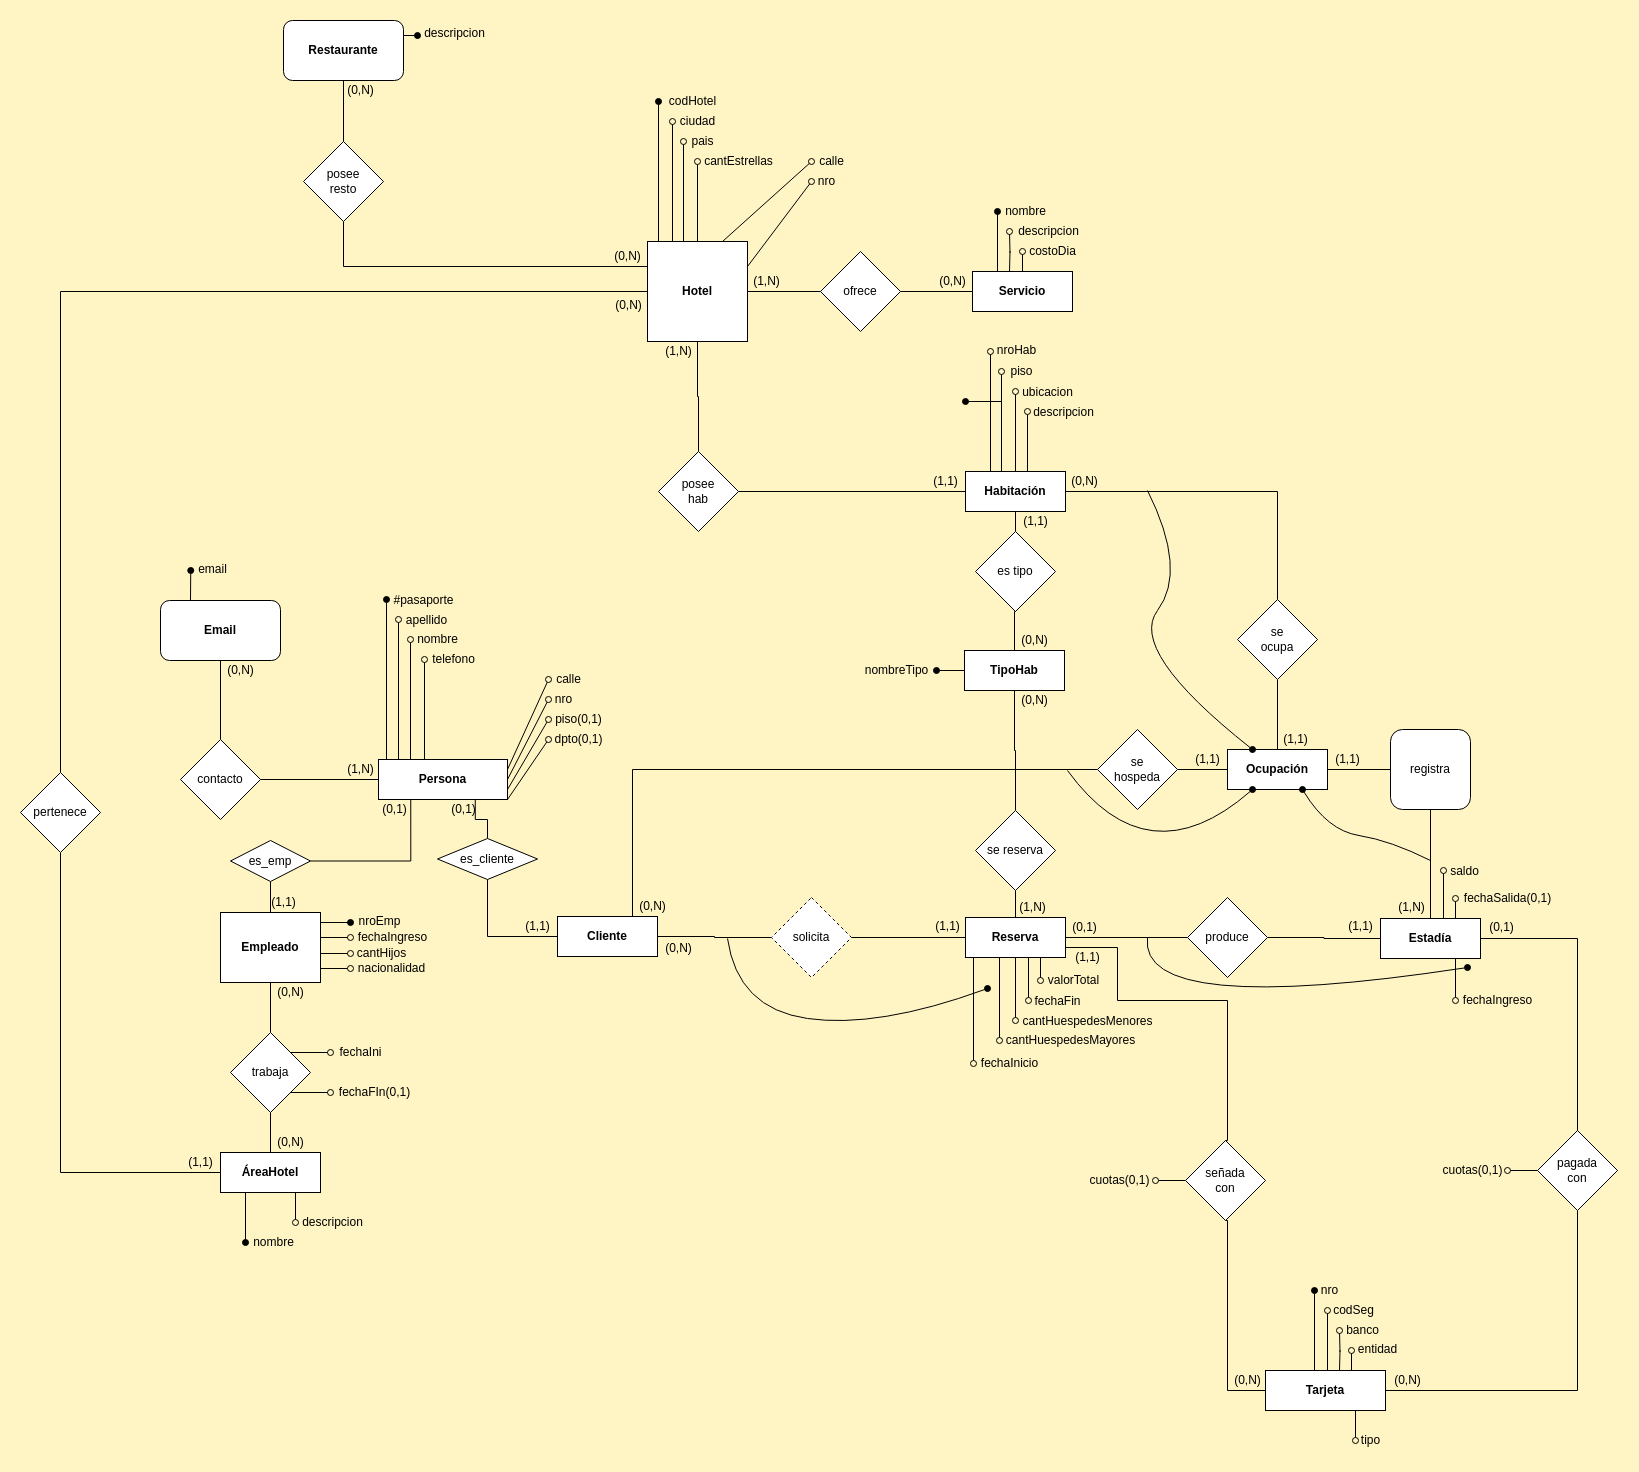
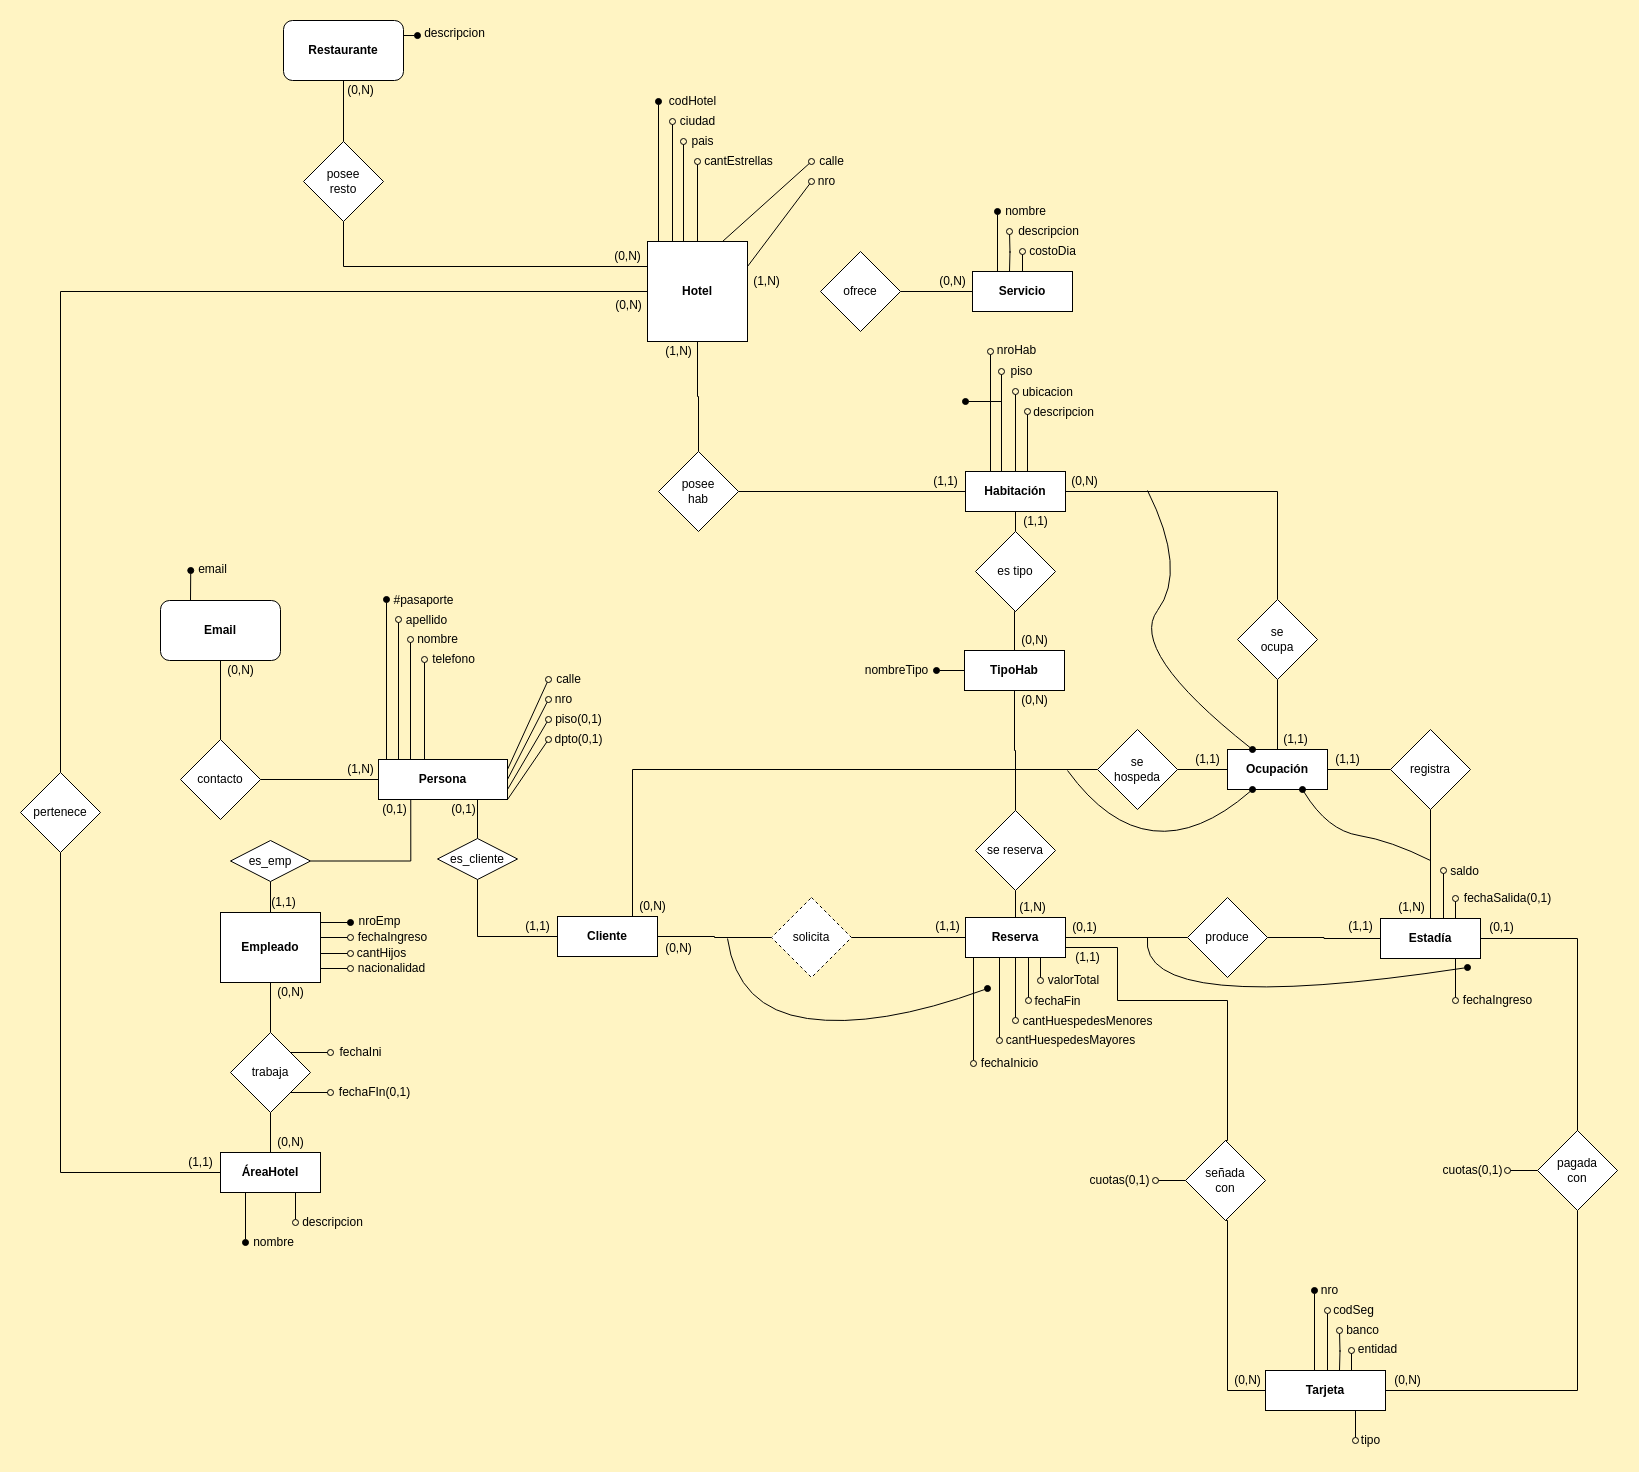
edge "Hotel" -- "ofrece": removed
node "registra": shape rounded rectangle -> diamond
node "es_cliente": size 100x41 -> 80x41
